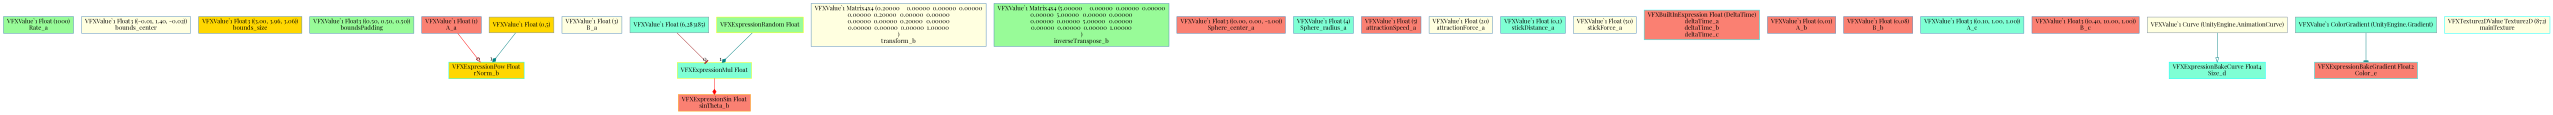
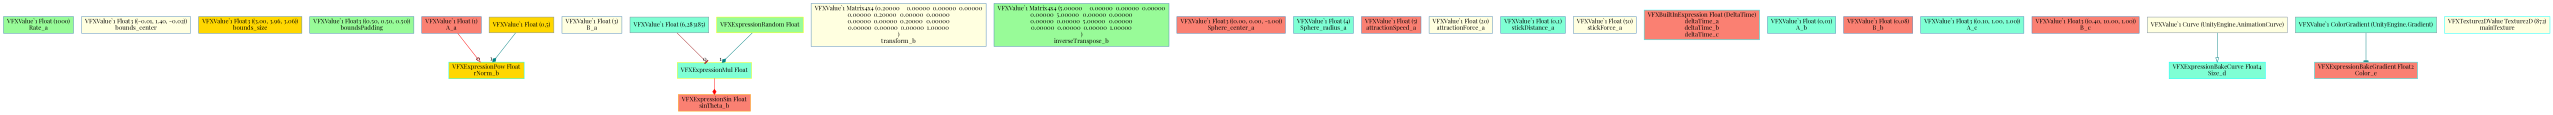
node "VFXValue`1 Float (0,01) A_b": fillcolor salmon -> aquamarine
